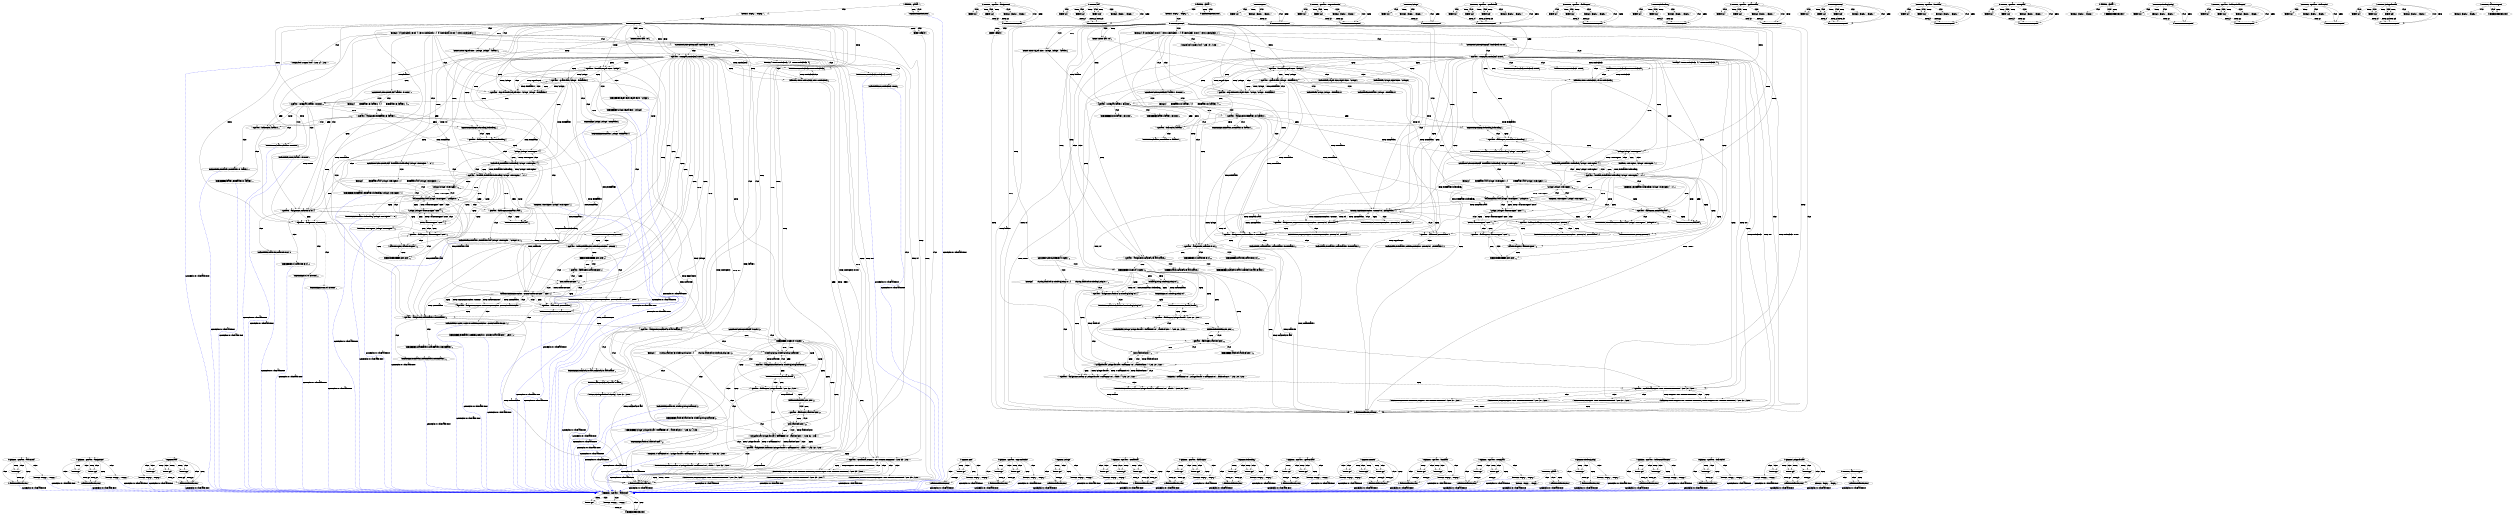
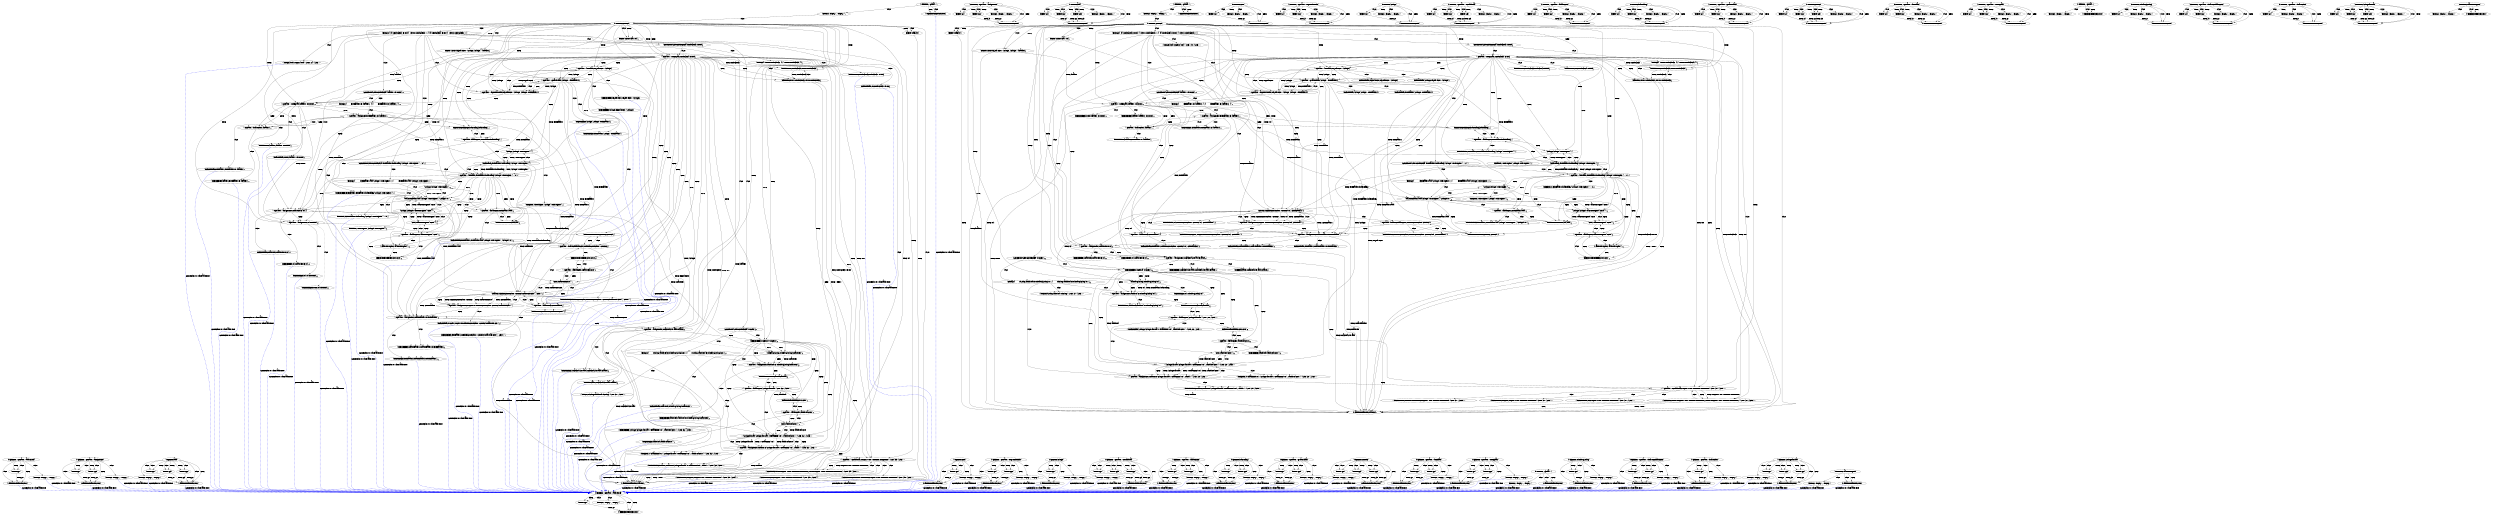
edge "(uriDebugString,uriDebugString(uri))" -> "(IDENTIFIER,uri,uriDebugString(uri))": label "DDG: mLastHeaders" -> "AST: "
node "<(LOCAL,AString sanitized: AString)<SUB>27</SUB>>": added
edge "(<operator>.assignment,sanitized = uriDebugString(mLastURI))" -> "(uriDebugString,uriDebugString(mLastURI))": removed, label "AST:"
